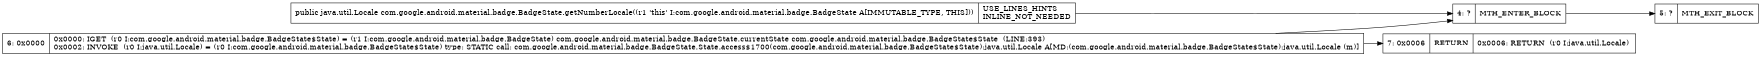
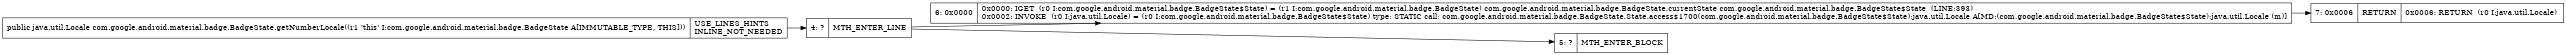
node "4: ?": text "MTH_ENTER_BLOCK" -> "MTH_ENTER_LINE"
node "5: ?": text "MTH_EXIT_BLOCK" -> "MTH_ENTER_BLOCK"
edge "6: 0x0000" -> "4: ?": reversed
